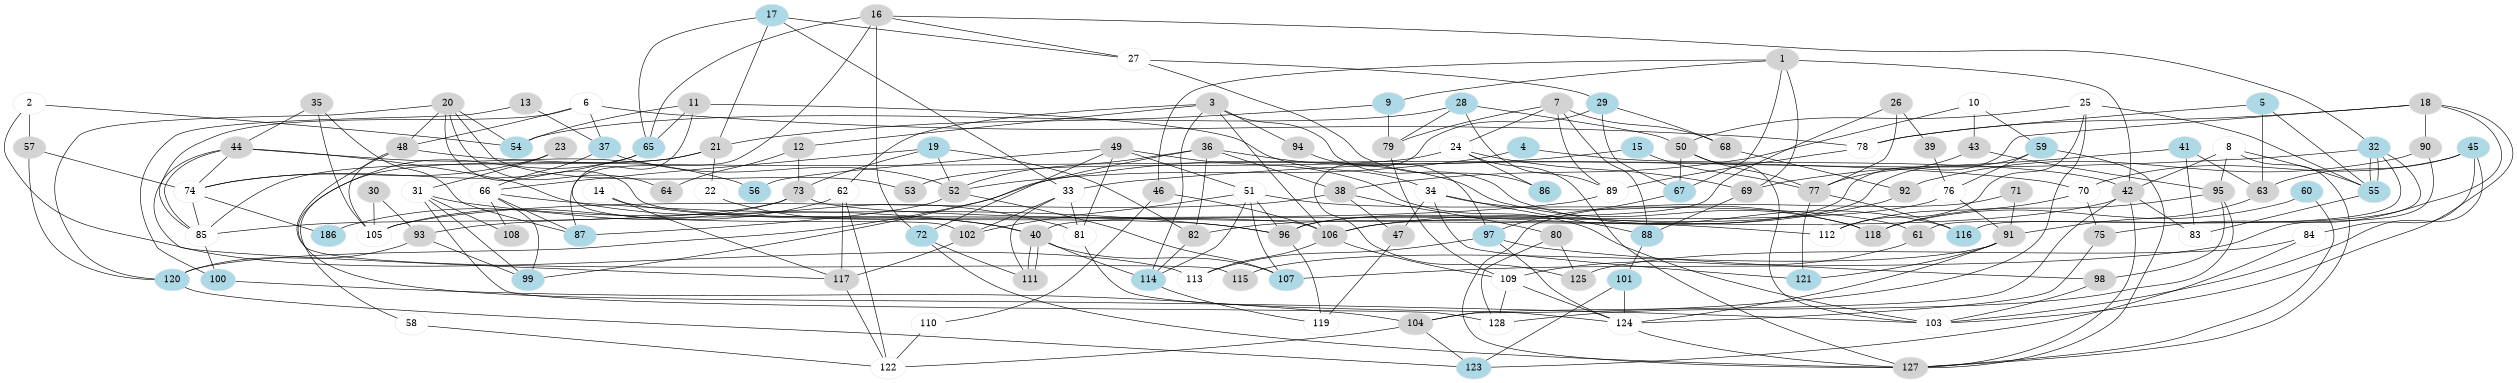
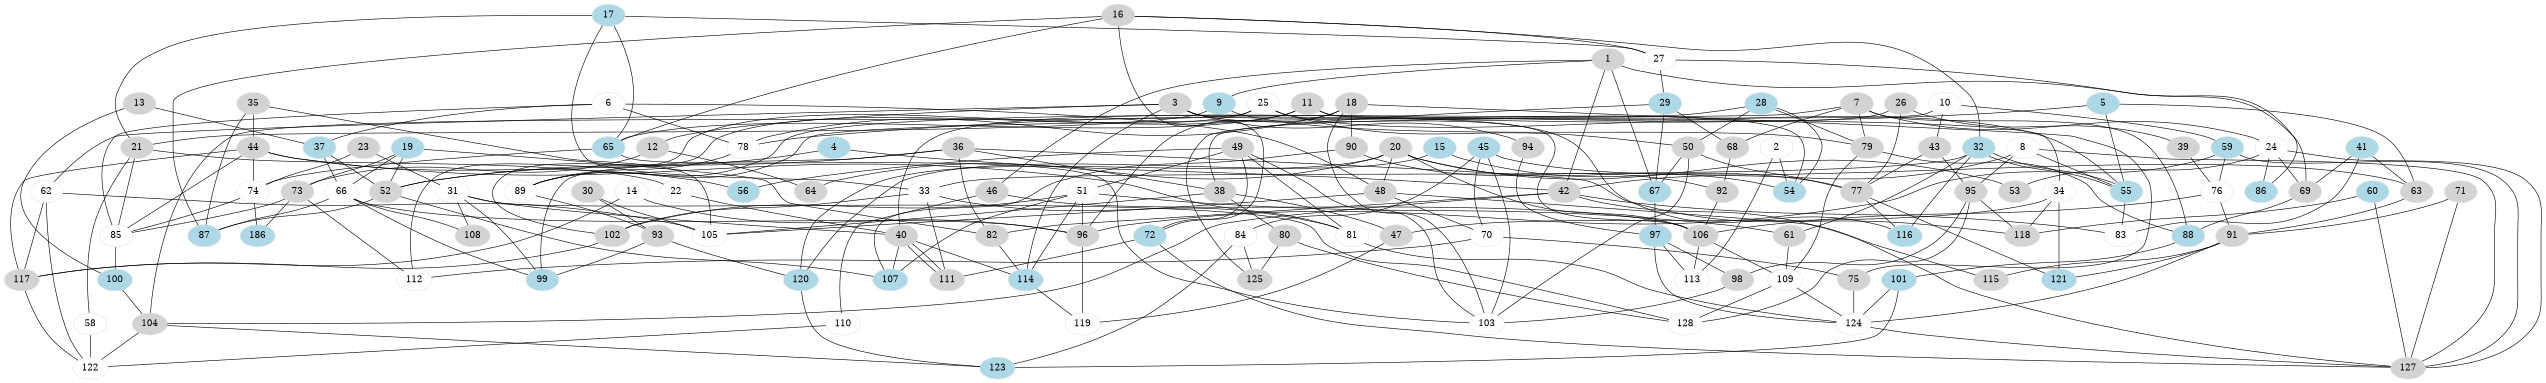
node "57": removed
edge "34" -- "88": now "79" -- "88"
